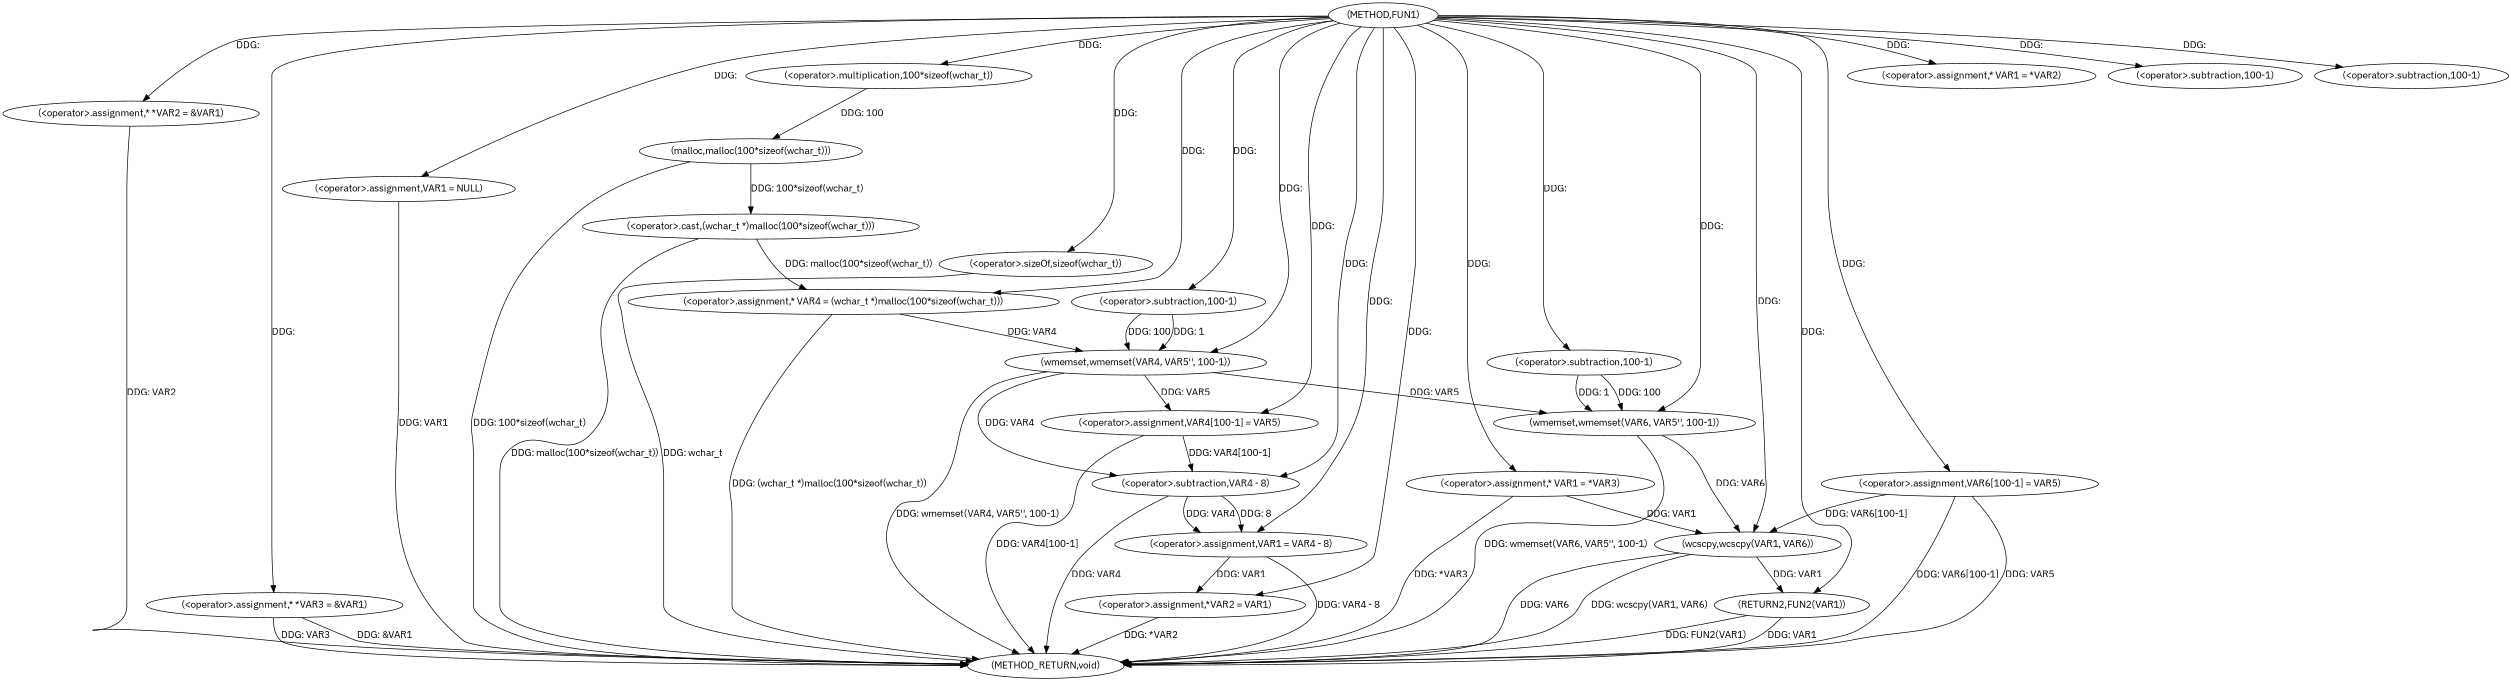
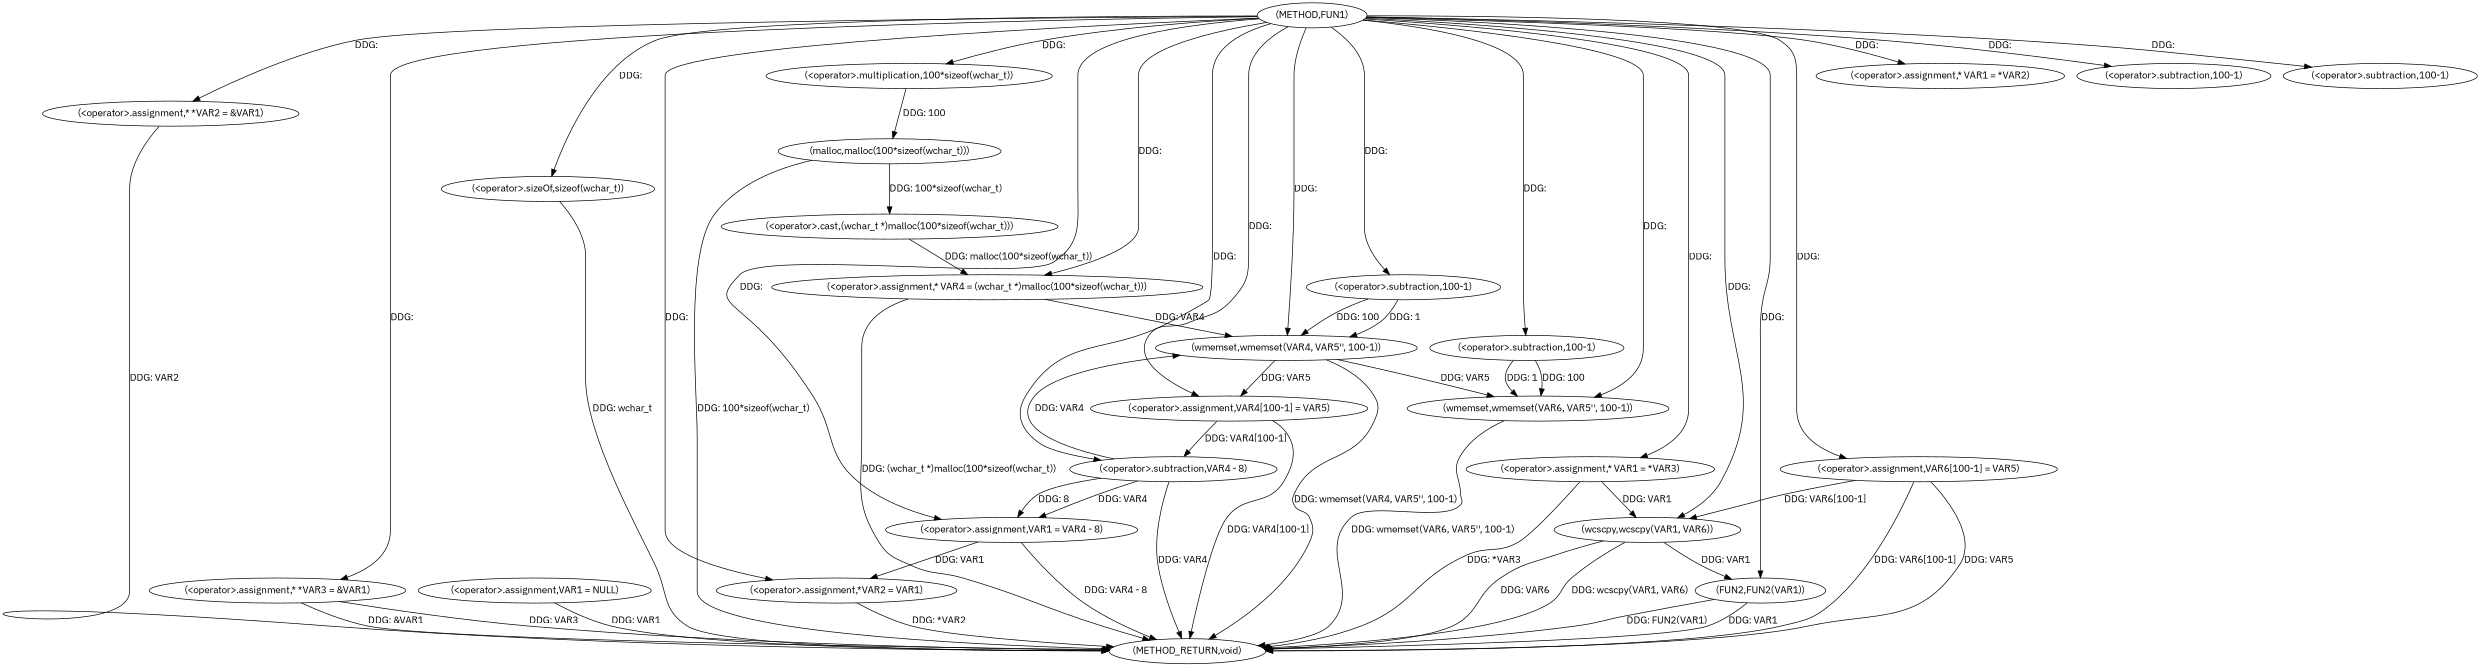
edge "(METHOD,FUN1)" -> "(<operator>.assignment,VAR1 = NULL)": removed, label "DDG:"
edge "(wmemset,wmemset(VAR4, VAR5'', 100-1))" -> "(<operator>.subtraction,VAR4 - 8)": reversed
edge "(wmemset,wmemset(VAR6, VAR5'', 100-1))" -> "(wcscpy,wcscpy(VAR1, VAR6))": removed, label "DDG: VAR6"
edge "(<operator>.cast,(wchar_t *)malloc(100*sizeof(wchar_t)))" -> "(METHOD_RETURN,void)": removed, label "DDG: malloc(100*sizeof(wchar_t))"
node "(RETURN2,FUN2(VAR1))": label "(RETURN2,FUN2(VAR1))" -> "(FUN2,FUN2(VAR1))"
